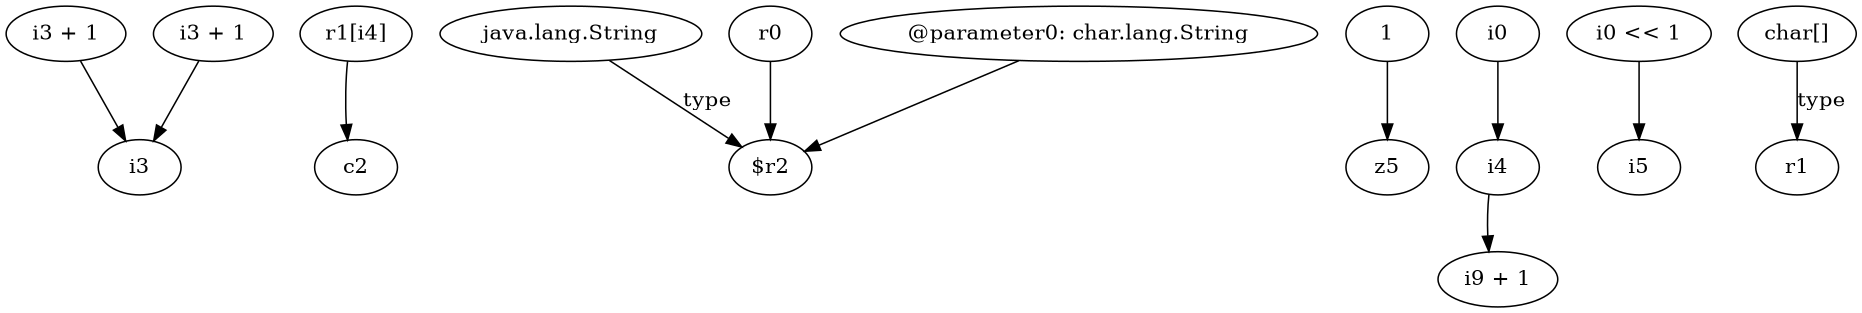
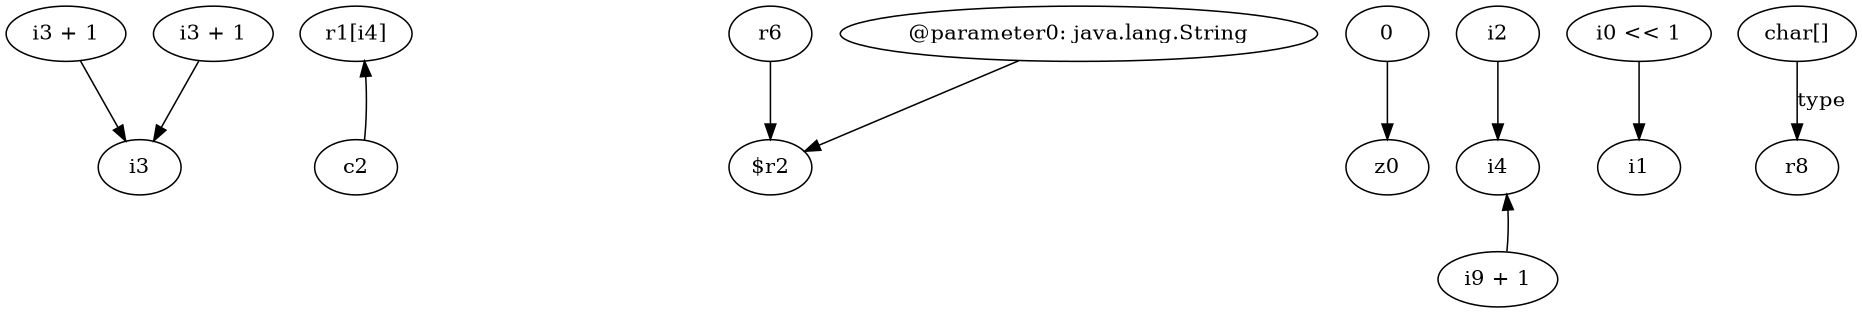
node "java.lang.String": removed
node "r0": label "r0" -> "r6"
node "@parameter0: char.lang.String": label "@parameter0: char.lang.String" -> "@parameter0: java.lang.String"
node "1": label "1" -> "0"
node "i0": label "i0" -> "i2"
edge "r1[i4]" -> "c2": reversed
node "z5": label "z5" -> "z0"
node "i5": label "i5" -> "i1"
node "r1": label "r1" -> "r8"
edge "i4" -> "i9 + 1": reversed
